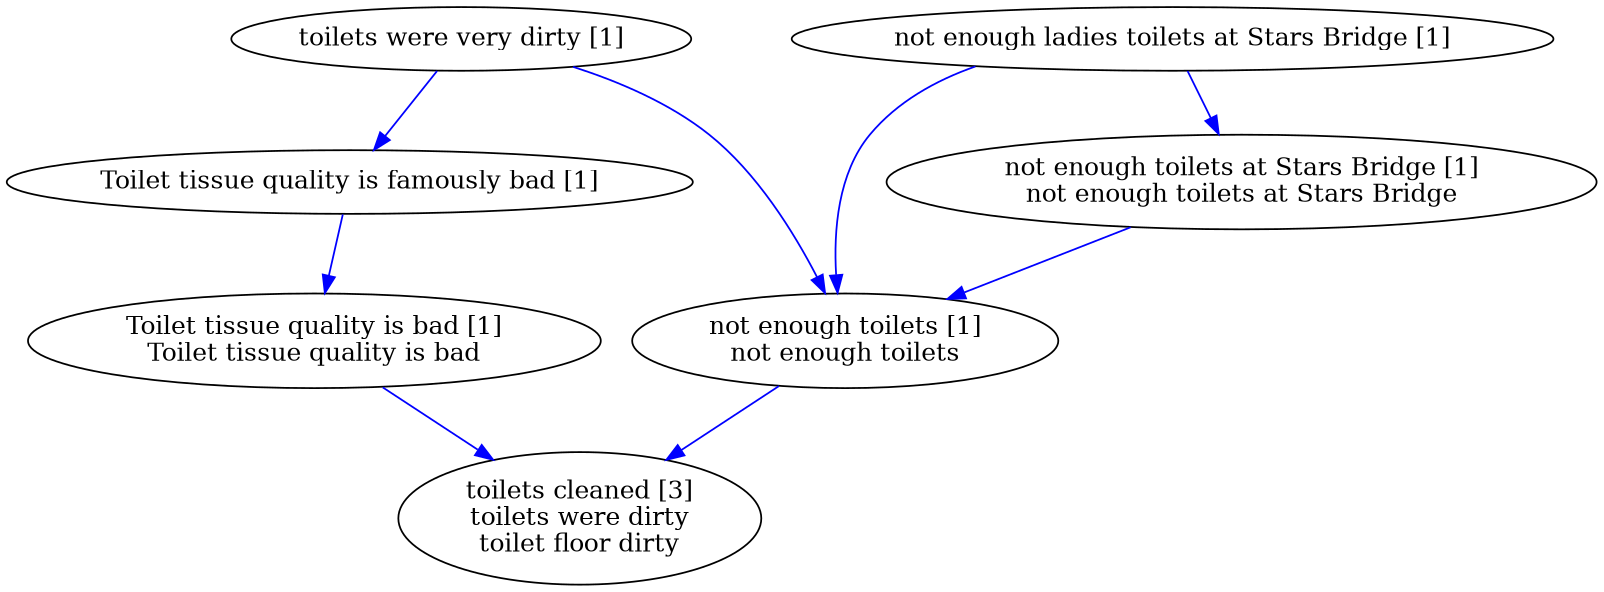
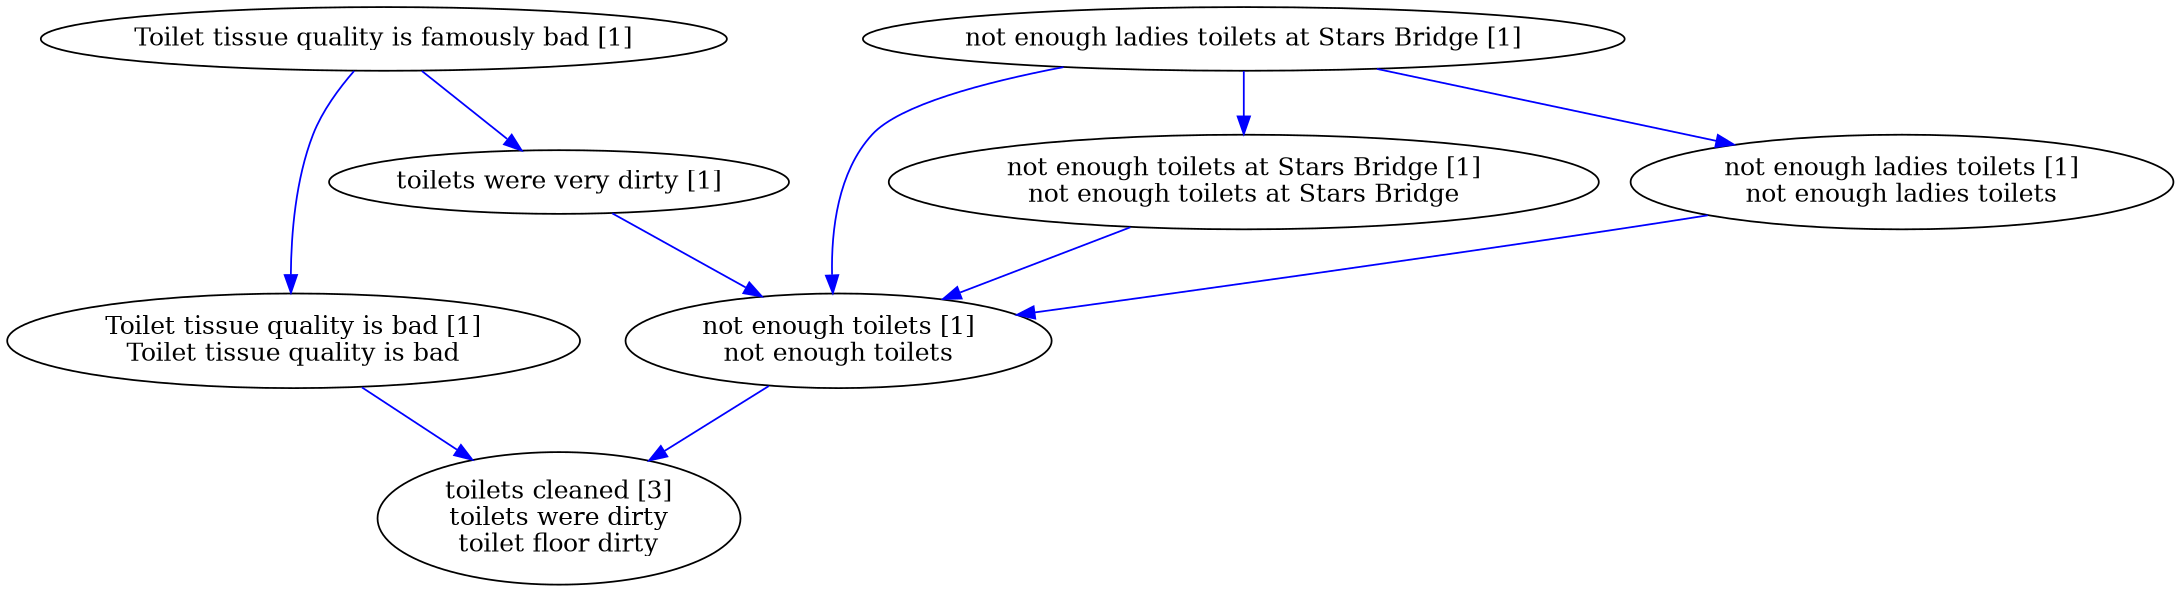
edge "toilets were very dirty [1]" -> "Toilet tissue quality is famously bad [1]": reversed
node "not enough ladies toilets [1] not enough ladies toilets": added
